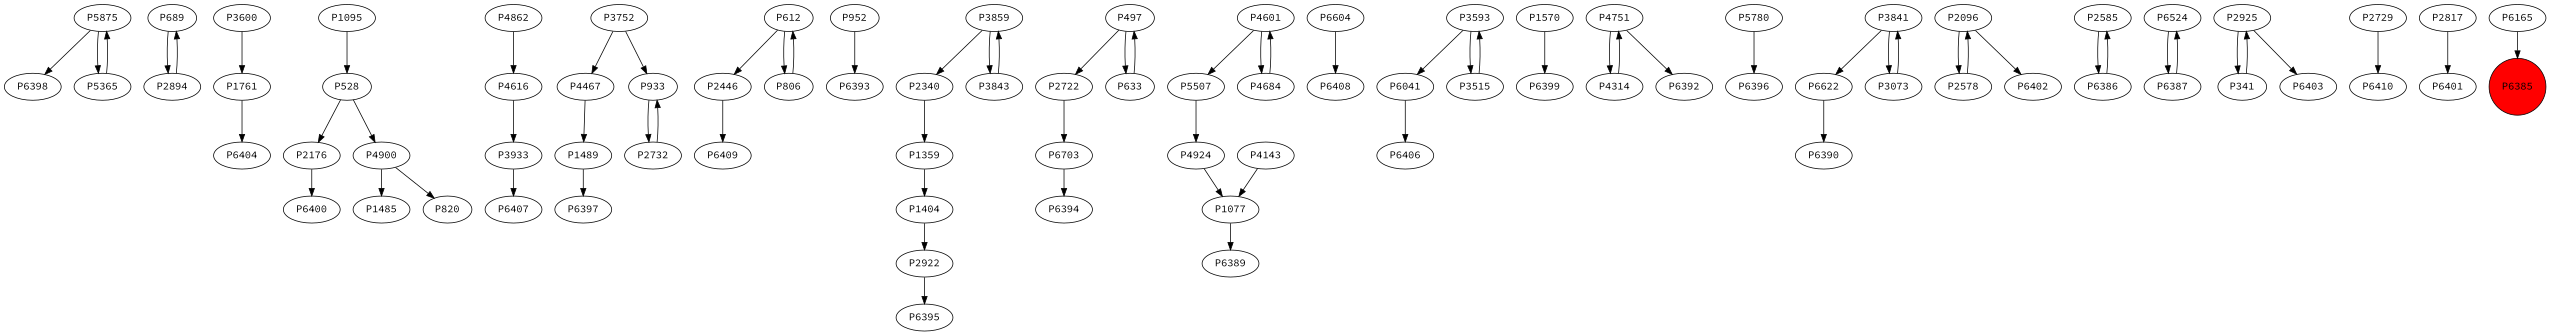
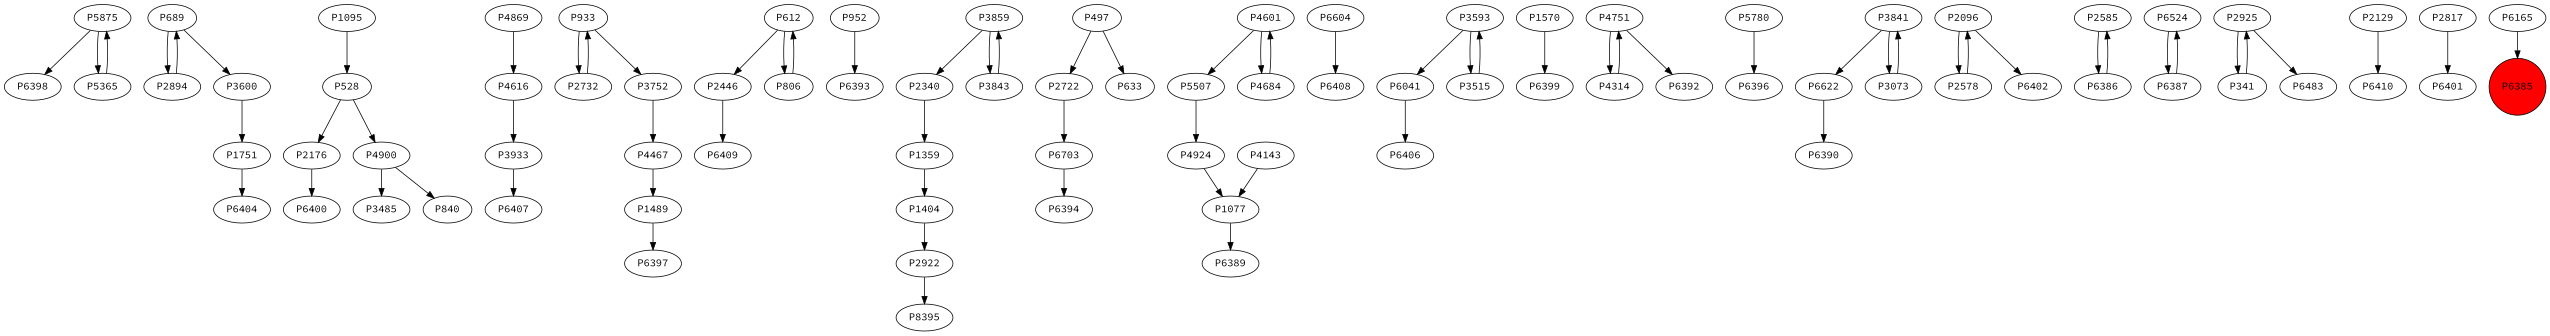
node "P4862": label "P4862" -> "P4869"
node "P2729": label "P2729" -> "P2129"
edge "P3752" -> "P933": reversed
edge "P689" -> "P3600": added
edge "P633" -> "P497": removed
node "P1761": label "P1761" -> "P1751"
node "P6403": label "P6403" -> "P6483"
node "P1485": label "P1485" -> "P3485"
node "P820": label "P820" -> "P840"
node "P6395": label "P6395" -> "P8395"
